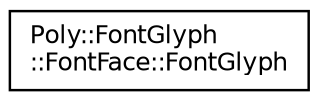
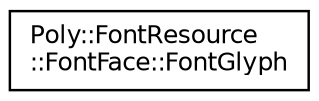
node "Poly::FontGlyph ::FontFace::FontGlyph": label "Poly::FontGlyph ::FontFace::FontGlyph" -> "Poly::FontResource ::FontFace::FontGlyph"
